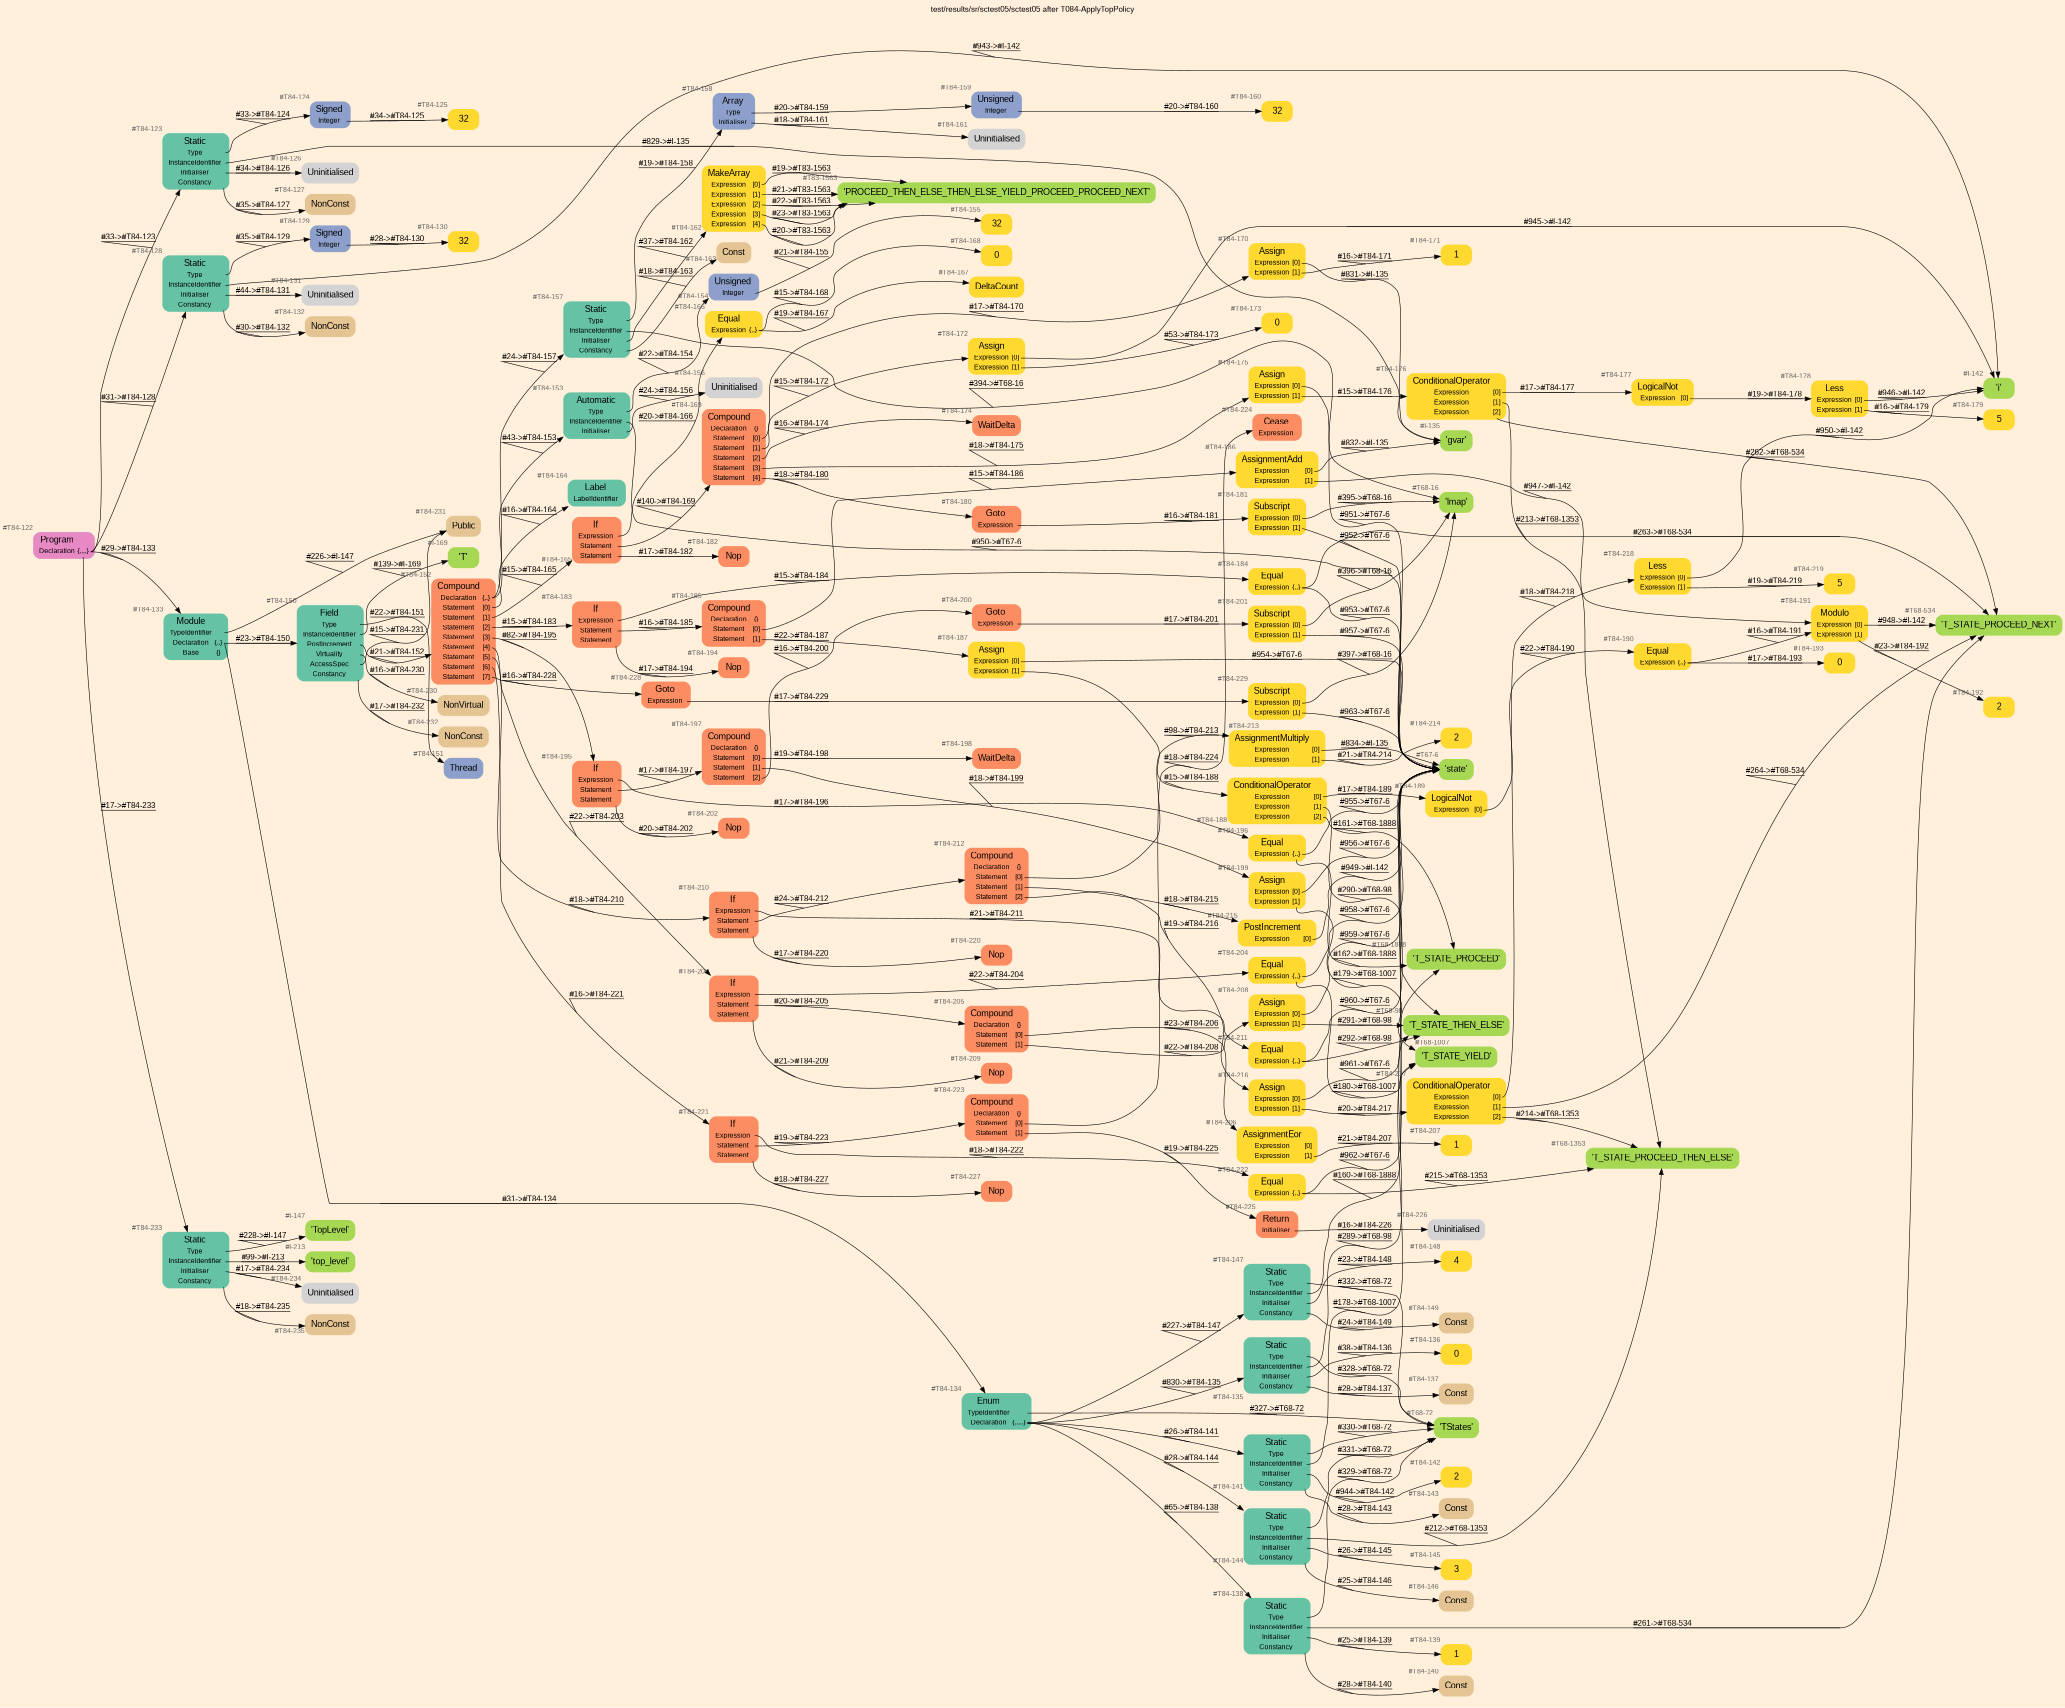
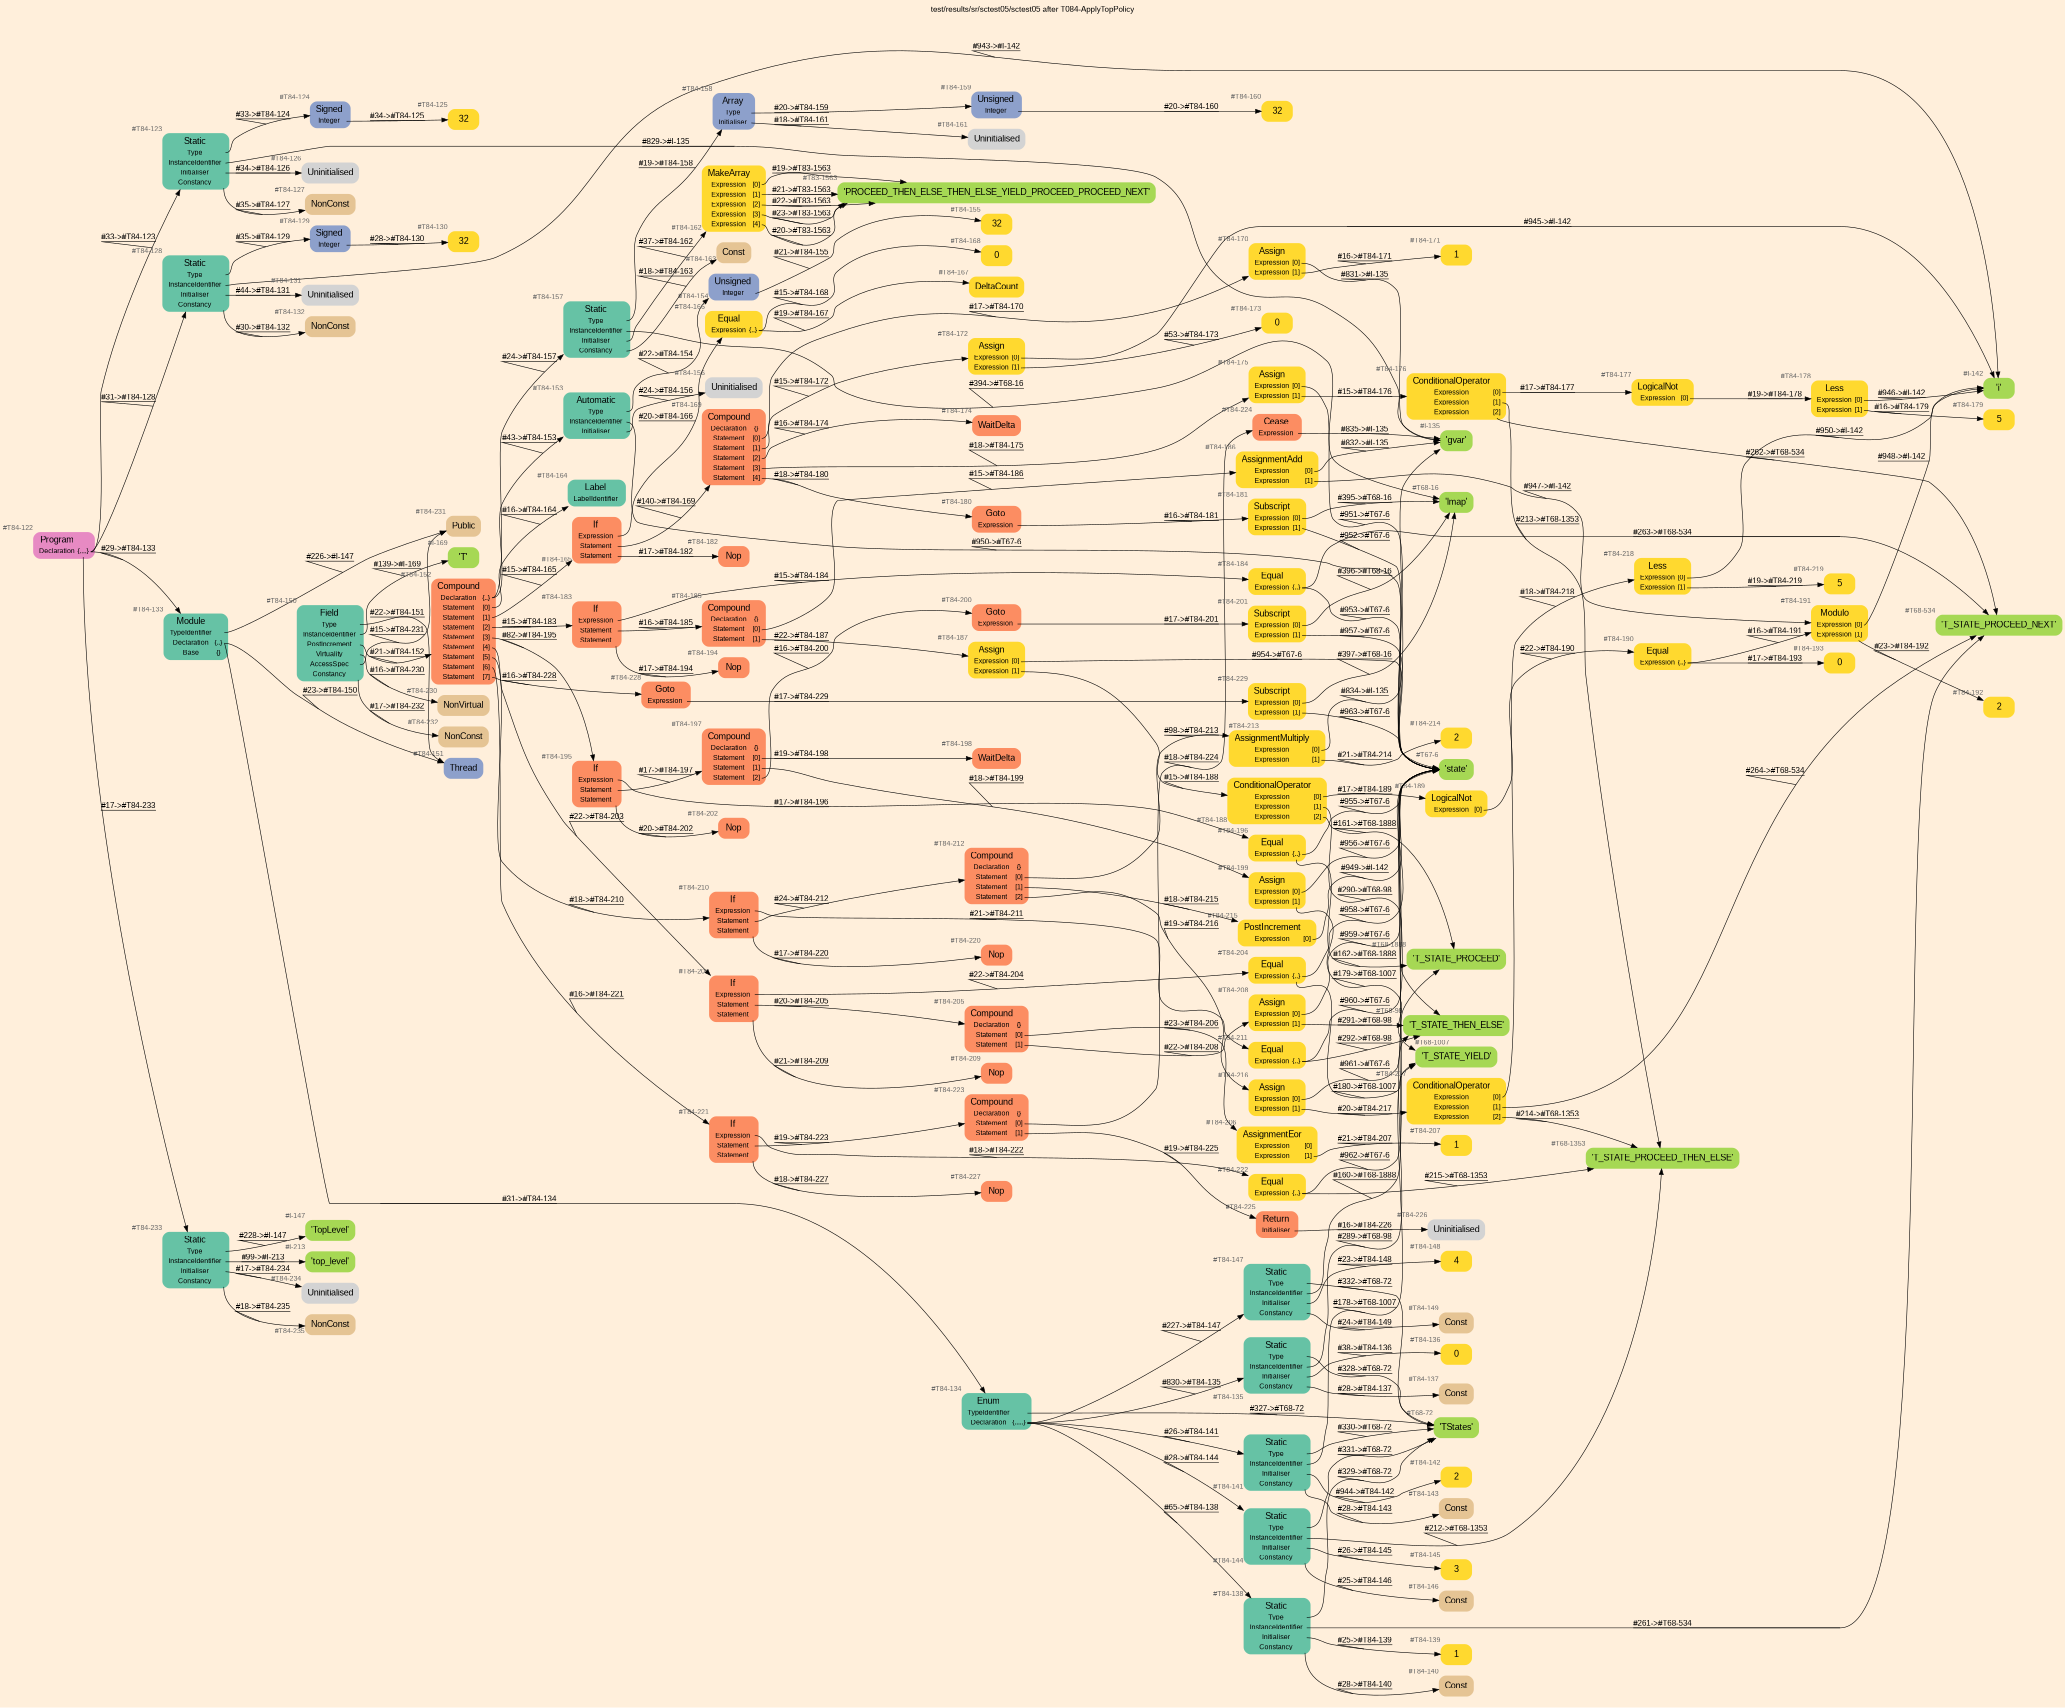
edge "Cease" -> "'gvar'": added, label "#835->#I-135"
edge "Modulo" -> "'T_STATE_PROCEED_NEXT'": now "Modulo" -> "'i'"
edge "Module" -> "Field": now "Module" -> "Thread"
edge "AssignmentMultiply" -> "'state'": now "AssignmentMultiply" -> "'gvar'"
